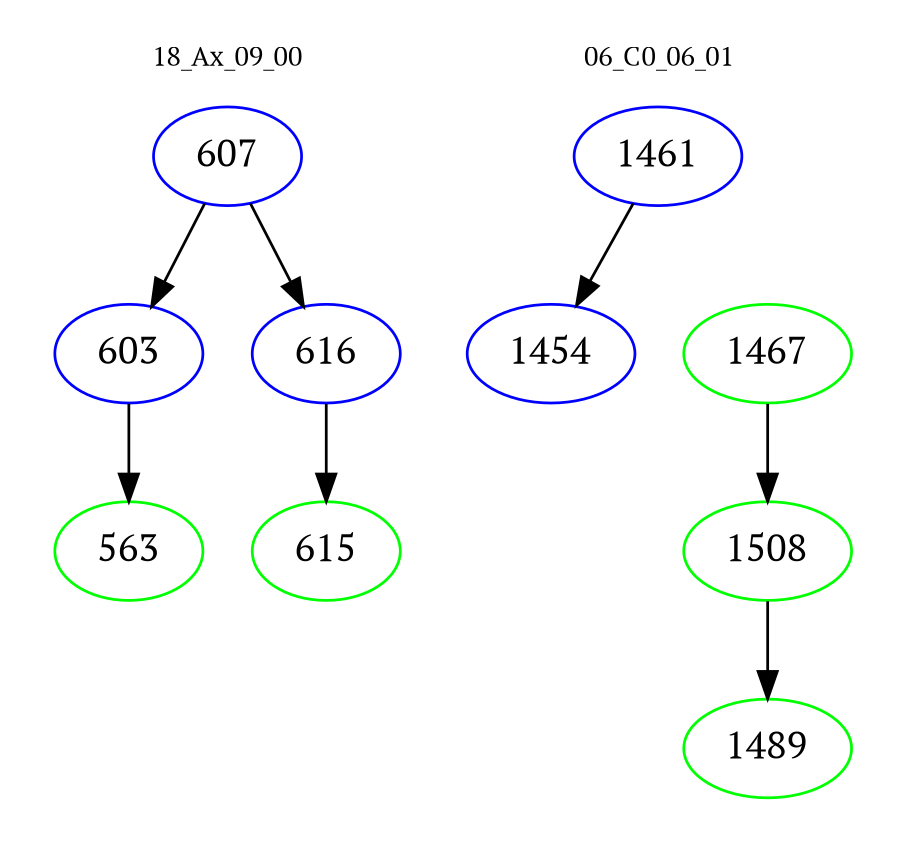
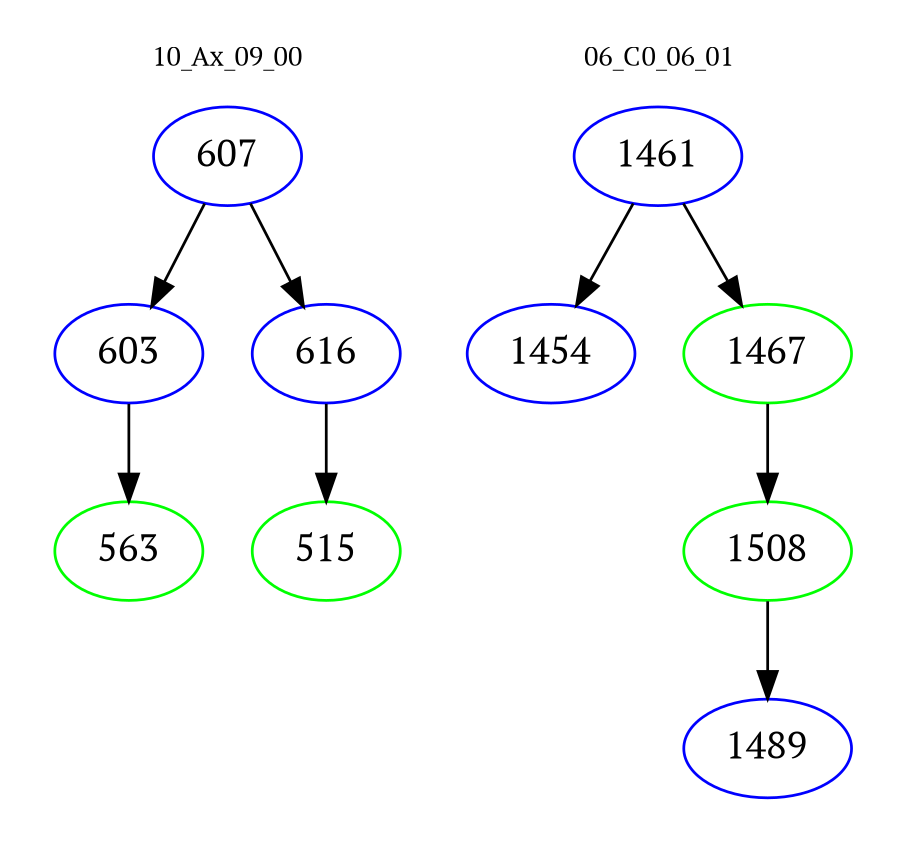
cluster "18_Ax_09_00": label "18_Ax_09_00" -> "10_Ax_09_00"
edge "1461" -> "1467": added
node "615": label "615" -> "515"
node "1489": color green -> blue
